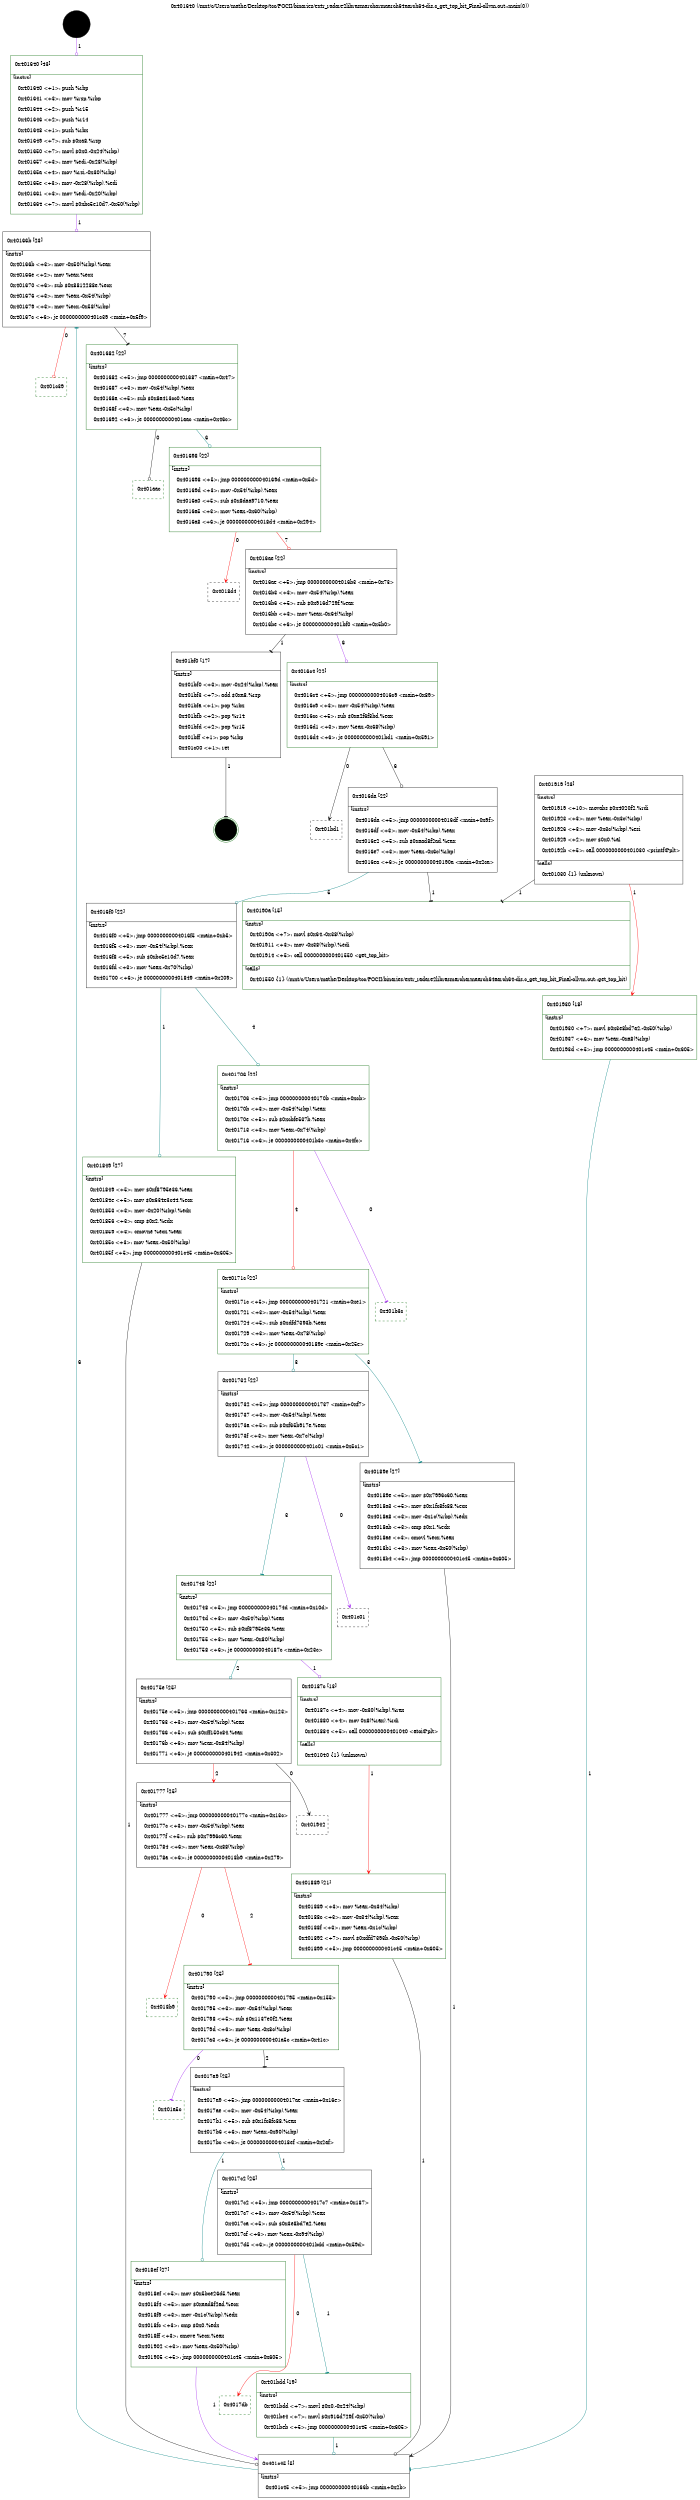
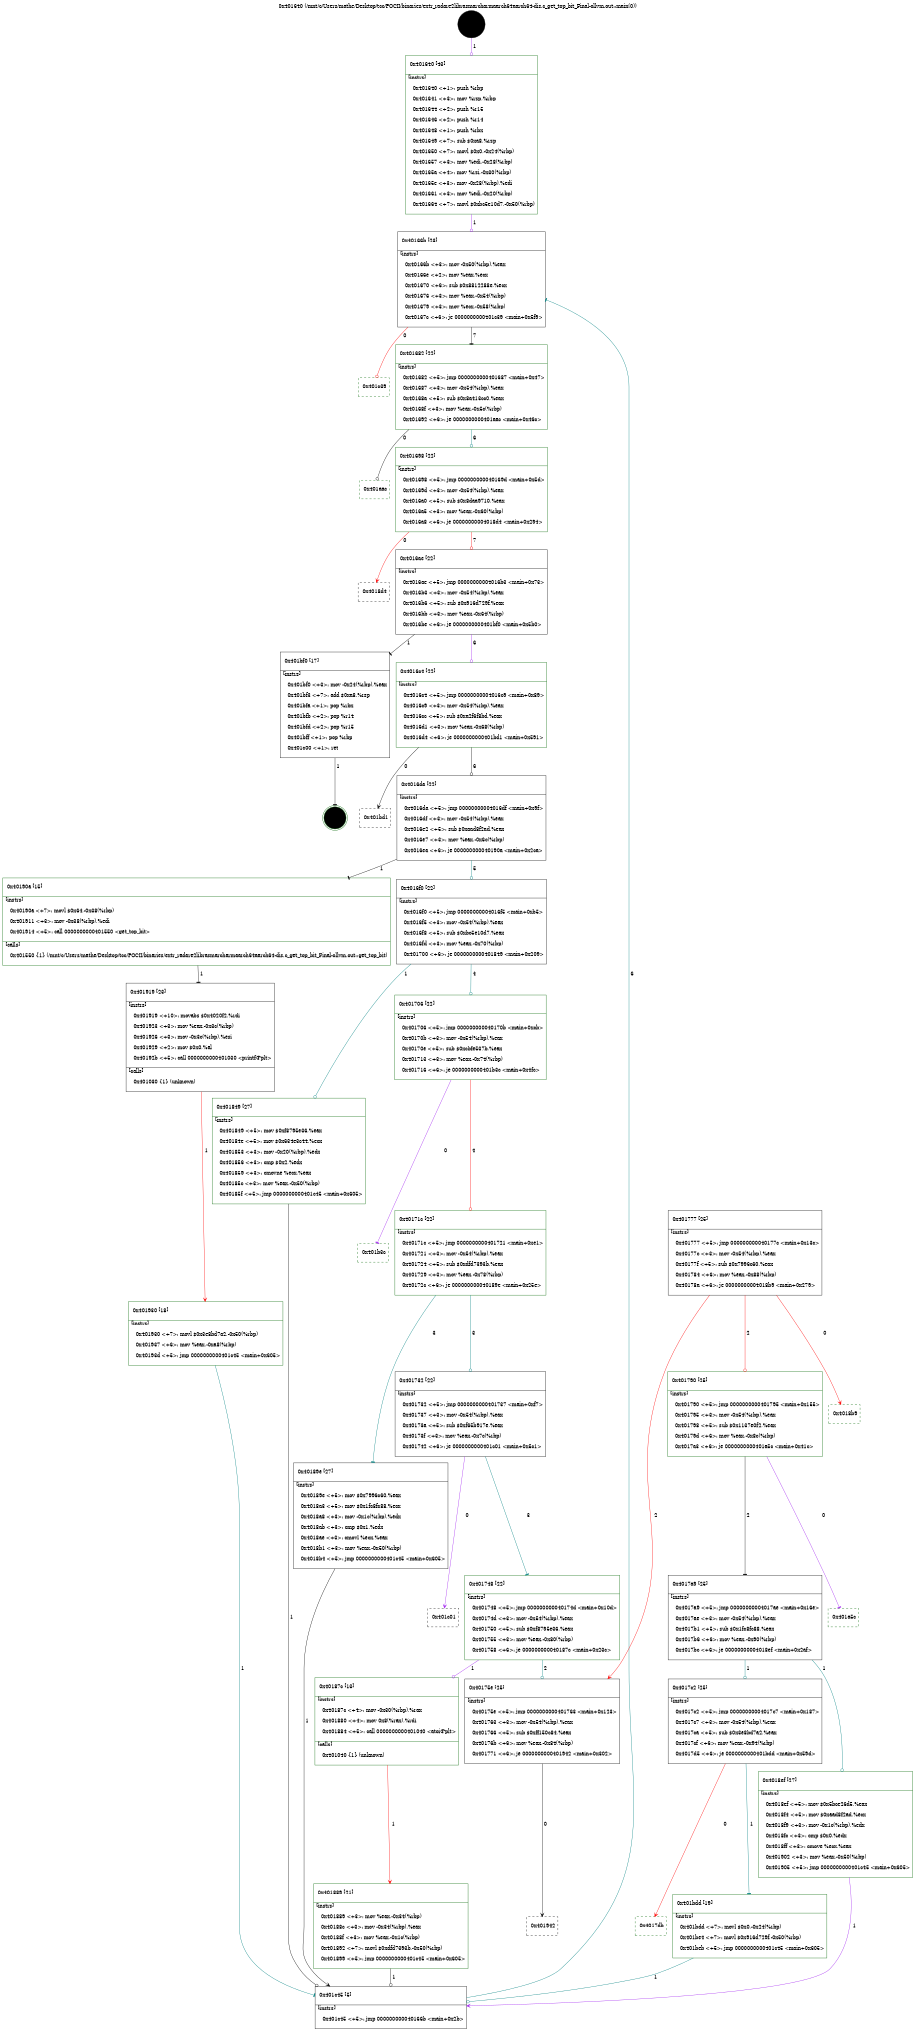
edge "0x401919 [23]" -> "0x40190a [15]": reversed
edge "0x40175e [25]" -> "0x401777 [25]": reversed
edge "0x401777 [25]" -> "0x401790 [25]": arrowhead tee -> odot
